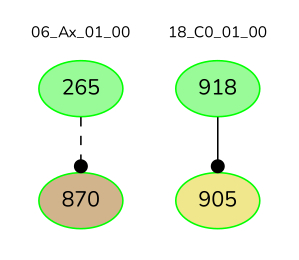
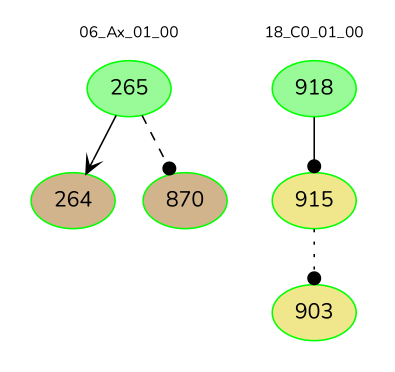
node "264": added
node "905": label "905" -> "915"
node "903": added
